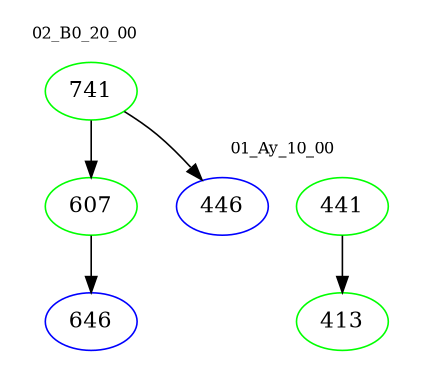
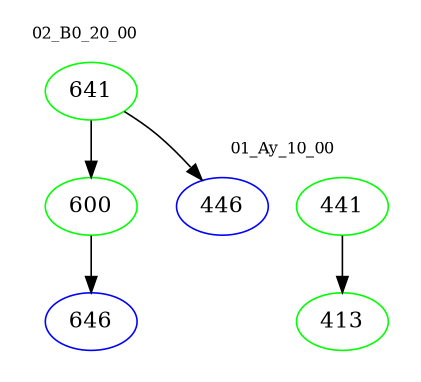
node "741": label "741" -> "641"
node "607": label "607" -> "600"
